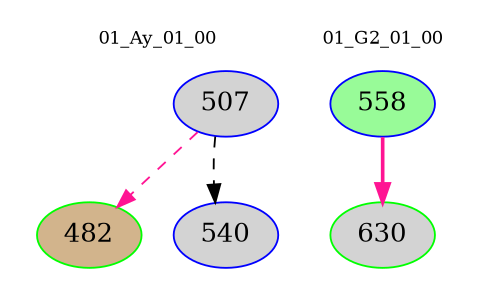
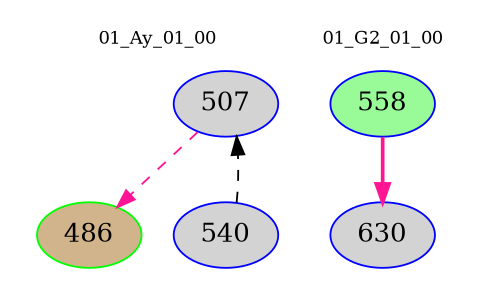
edge "507" -> "540": reversed
node "482": label "482" -> "486"
node "630": color green -> blue
